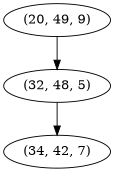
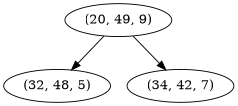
edge "(32, 48, 5)" -> "(34, 42, 7)": now "(20, 49, 9)" -> "(34, 42, 7)"
